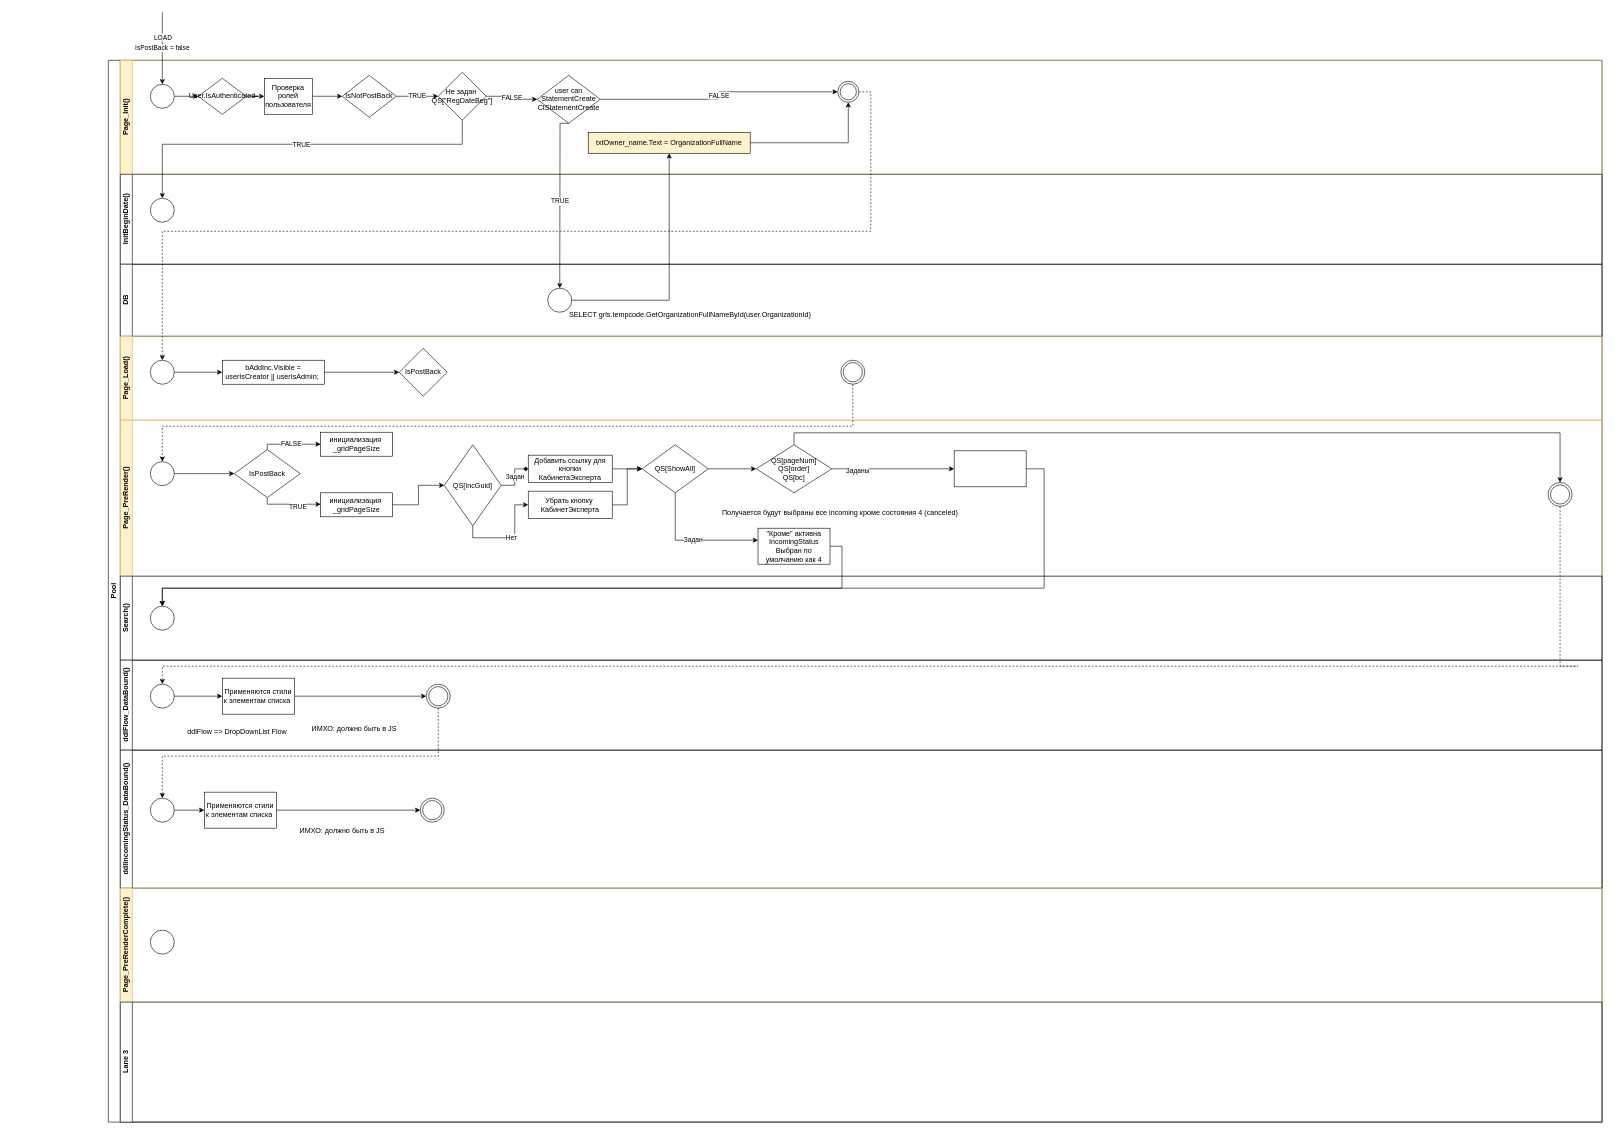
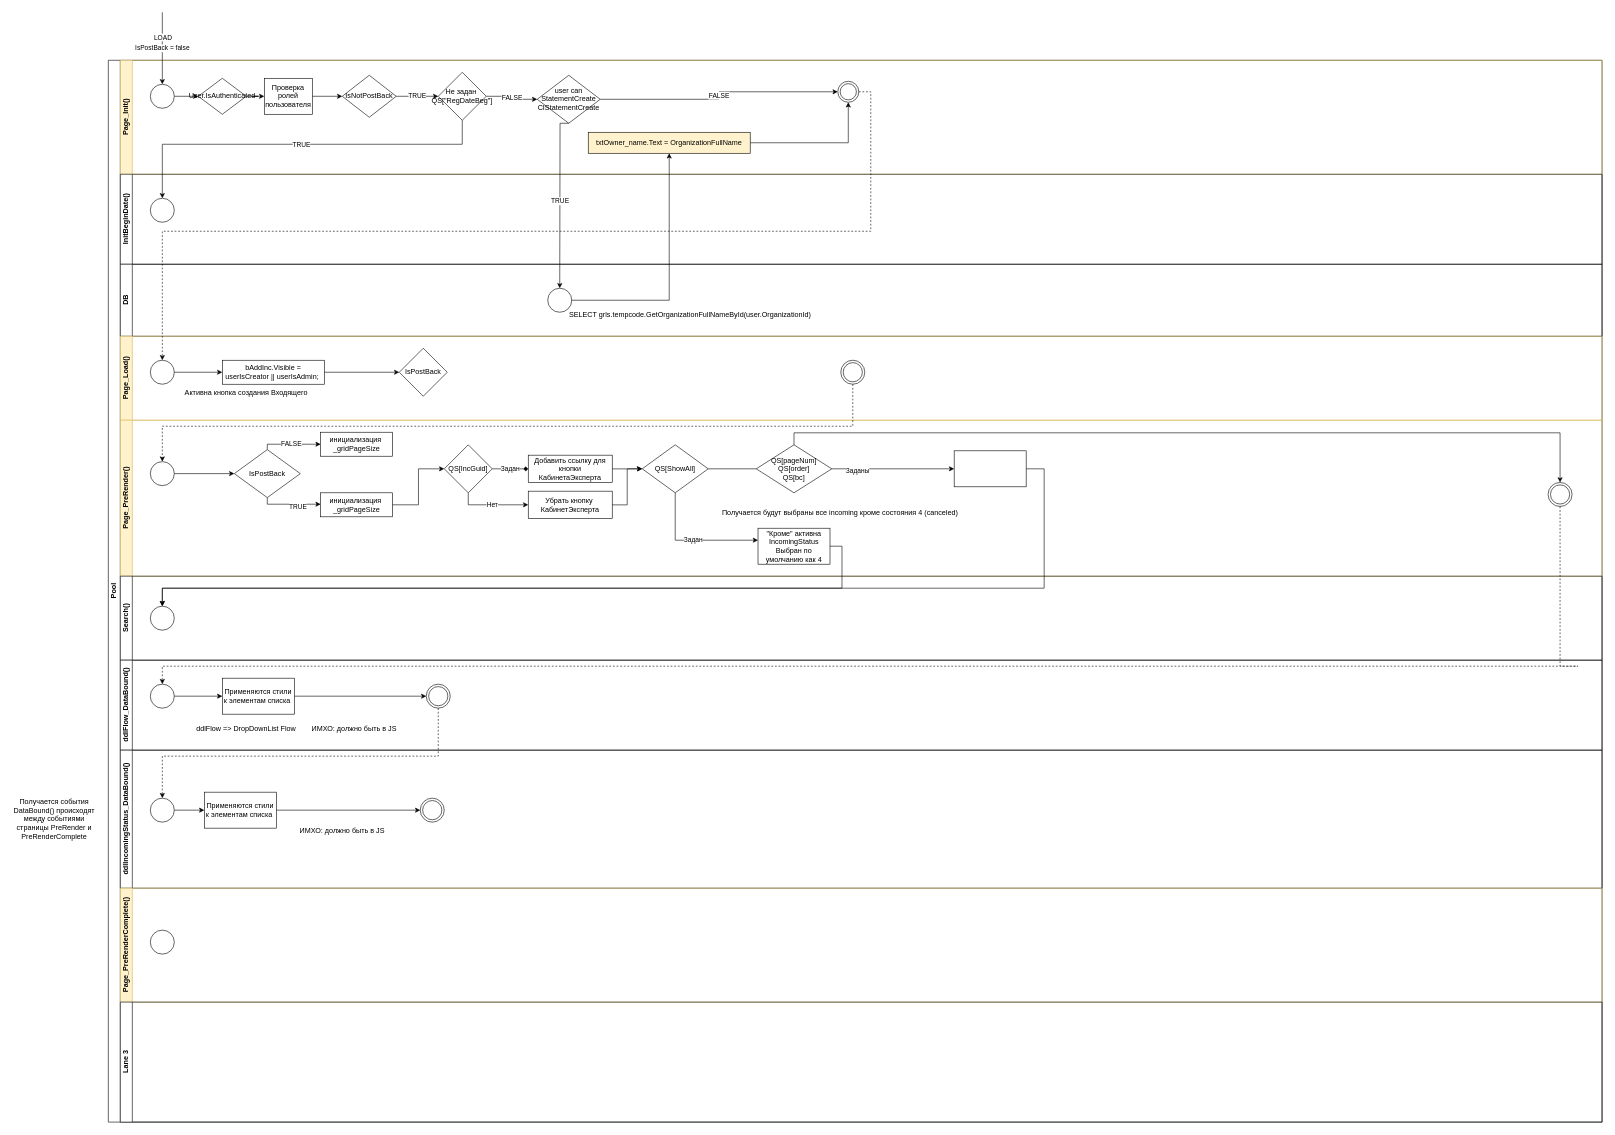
node "Активна кнопка создания Входящего": added
edge "QS[ShowAll]" -> "QS[pageNum] QS[order] QS[bc]": arrowhead classic -> none
node "QS[IncGuid]": size 57x81 -> 48x48
node "ddlFlow => DropDownList Flow": moved (237, 732) -> (246, 729)
node "Получается события DataBound() происходят между событиями страницы PreRender и PreRenderComplete": added
